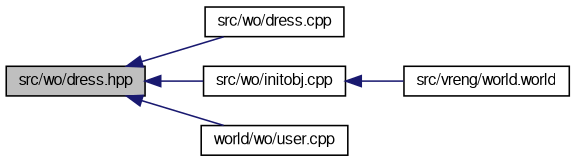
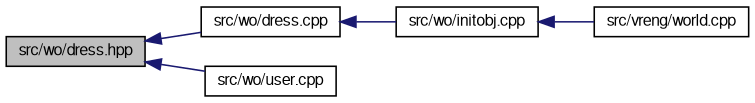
edge "src/wo/initobj.cpp" -> "src/wo/dress.hpp": now "src/wo/initobj.cpp" -> "src/wo/dress.cpp"
node "src/vreng/world.world": label "src/vreng/world.world" -> "src/vreng/world.cpp"
node "world/wo/user.cpp": label "world/wo/user.cpp" -> "src/wo/user.cpp"
